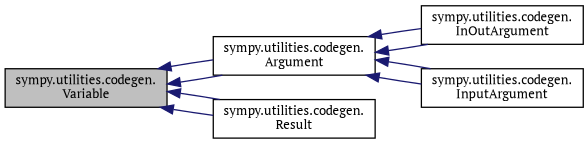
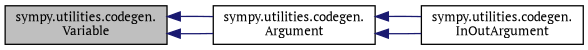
node "sympy.utilities.codegen. InputArgument": removed
node "sympy.utilities.codegen. Result": removed
